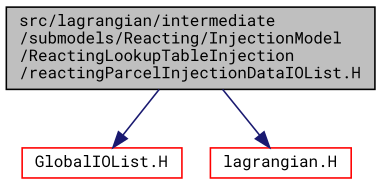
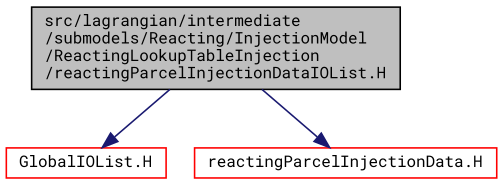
node "lagrangian.H": label "lagrangian.H" -> "reactingParcelInjectionData.H"
